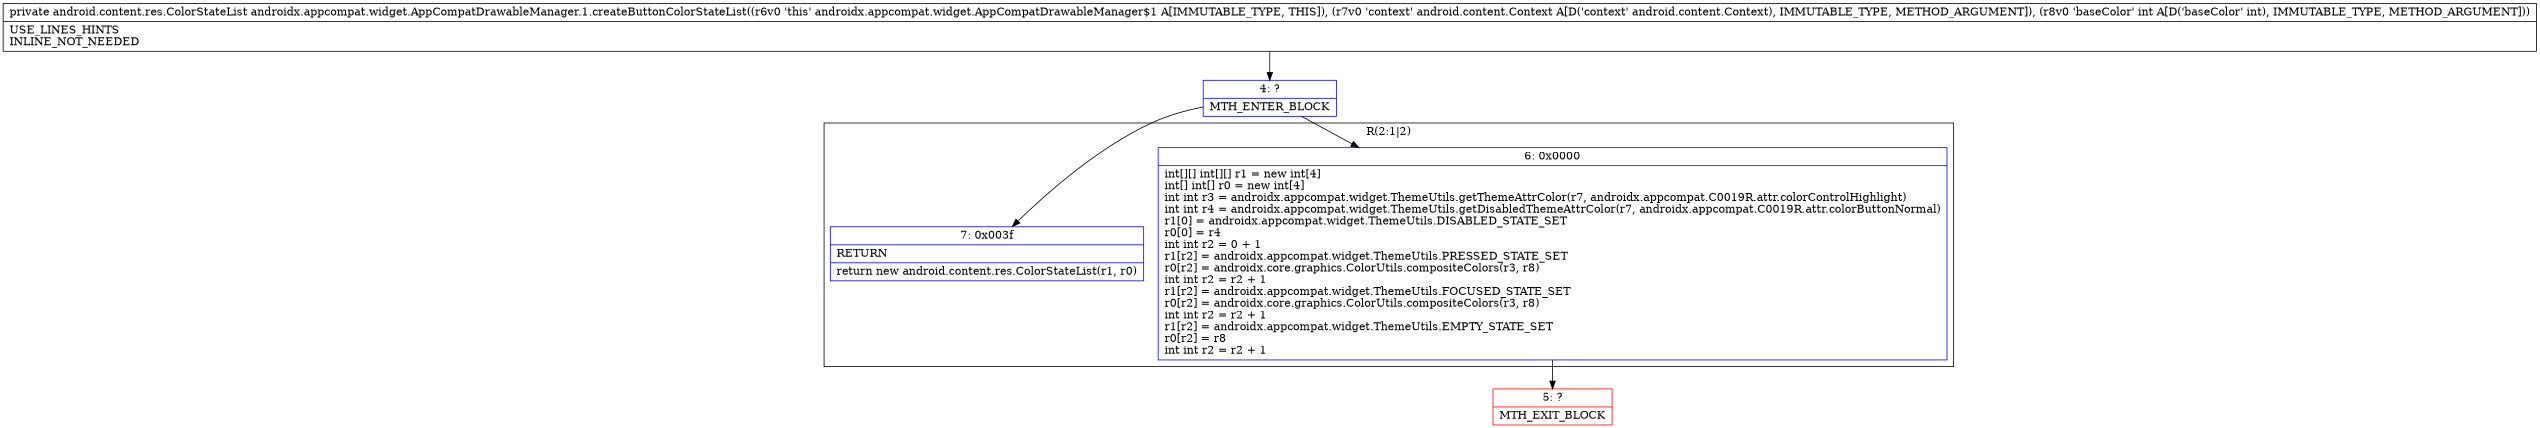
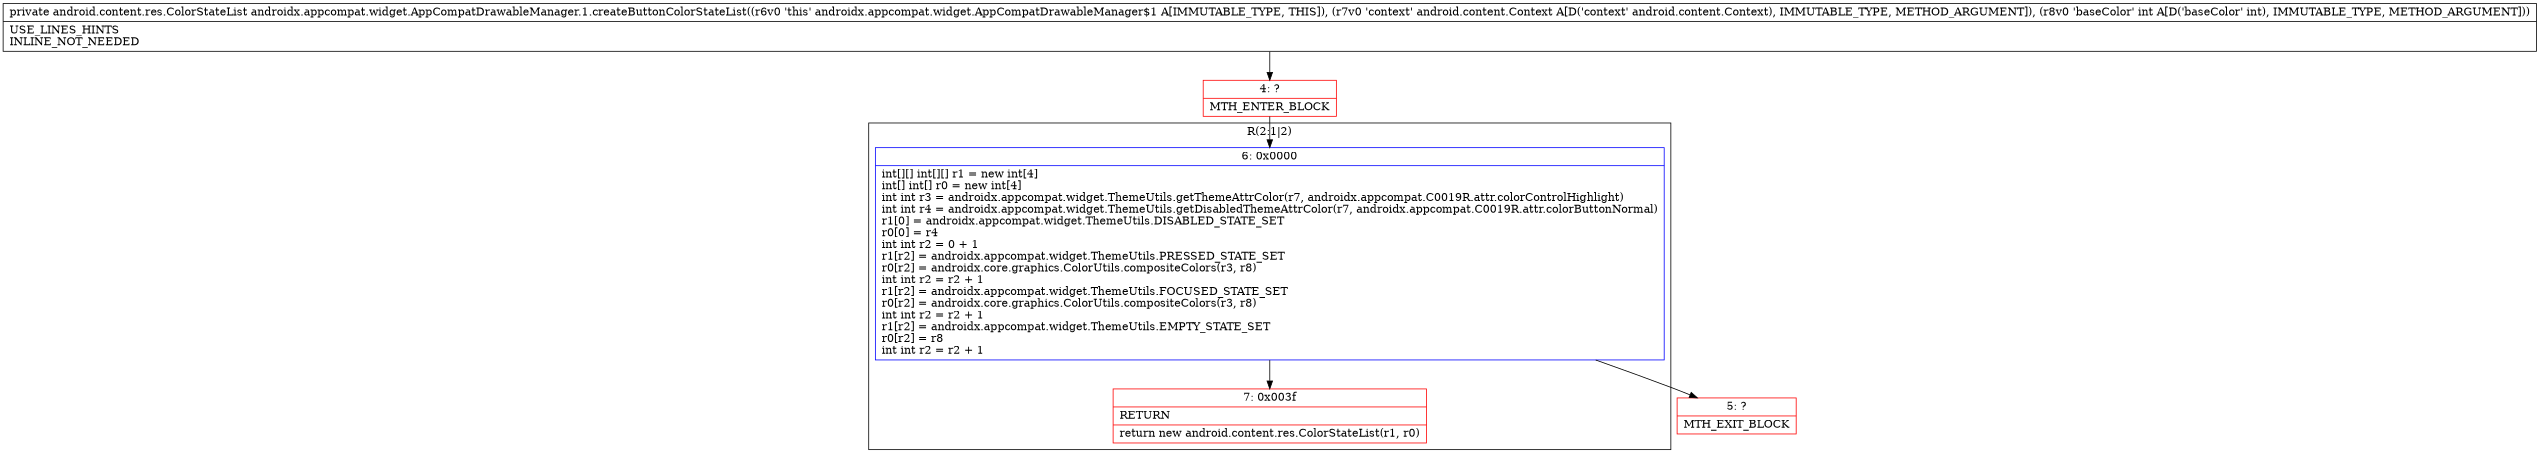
node "4: ?": color blue -> red
edge "4: ?" -> "7: 0x003f": now "6: 0x0000" -> "7: 0x003f"
node "7: 0x003f": color blue -> red
